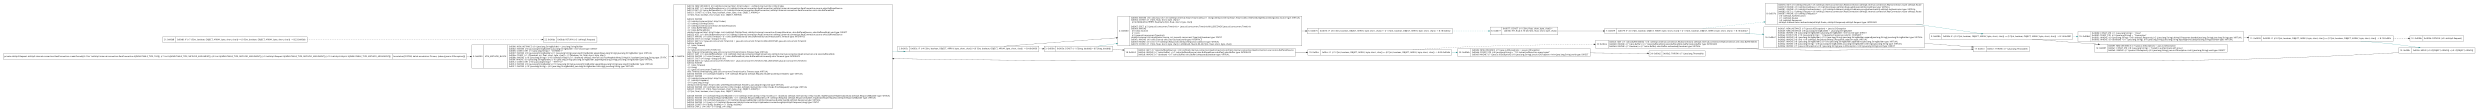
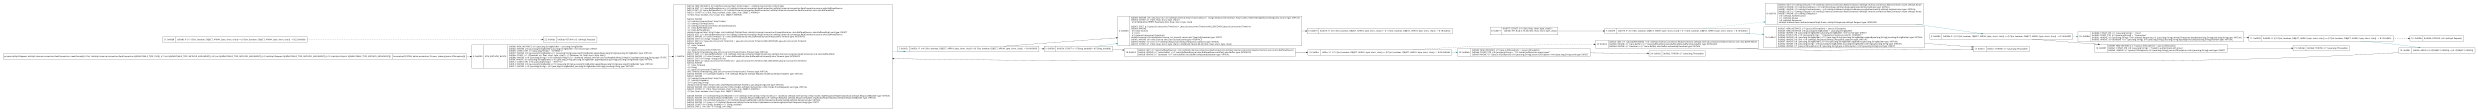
edge "5: 0x0075" -> "6: 0x0077": removed
node "15: 0x00a6": added
